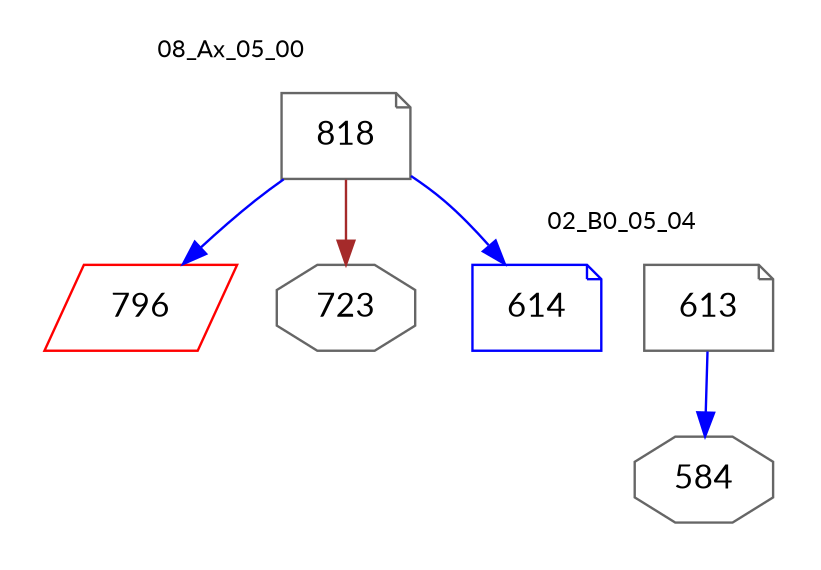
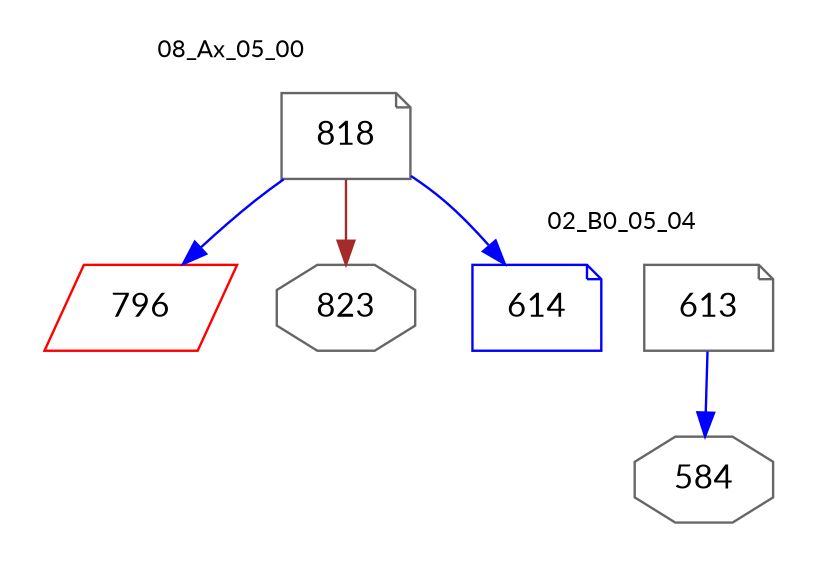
node "723": label "723" -> "823"
